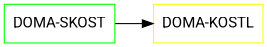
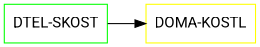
node "DOMA-SKOST": label "DOMA-SKOST" -> "DTEL-SKOST"
